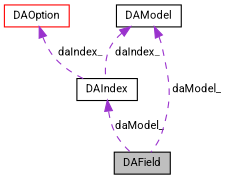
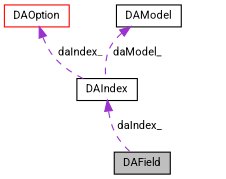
edge "DAIndex" -> "DAModel": label " daIndex_" -> " daModel_"
edge "DAField" -> "DAModel": removed, label "daModel_"
edge "DAField" -> "DAIndex": label " daModel_" -> " daIndex_"
